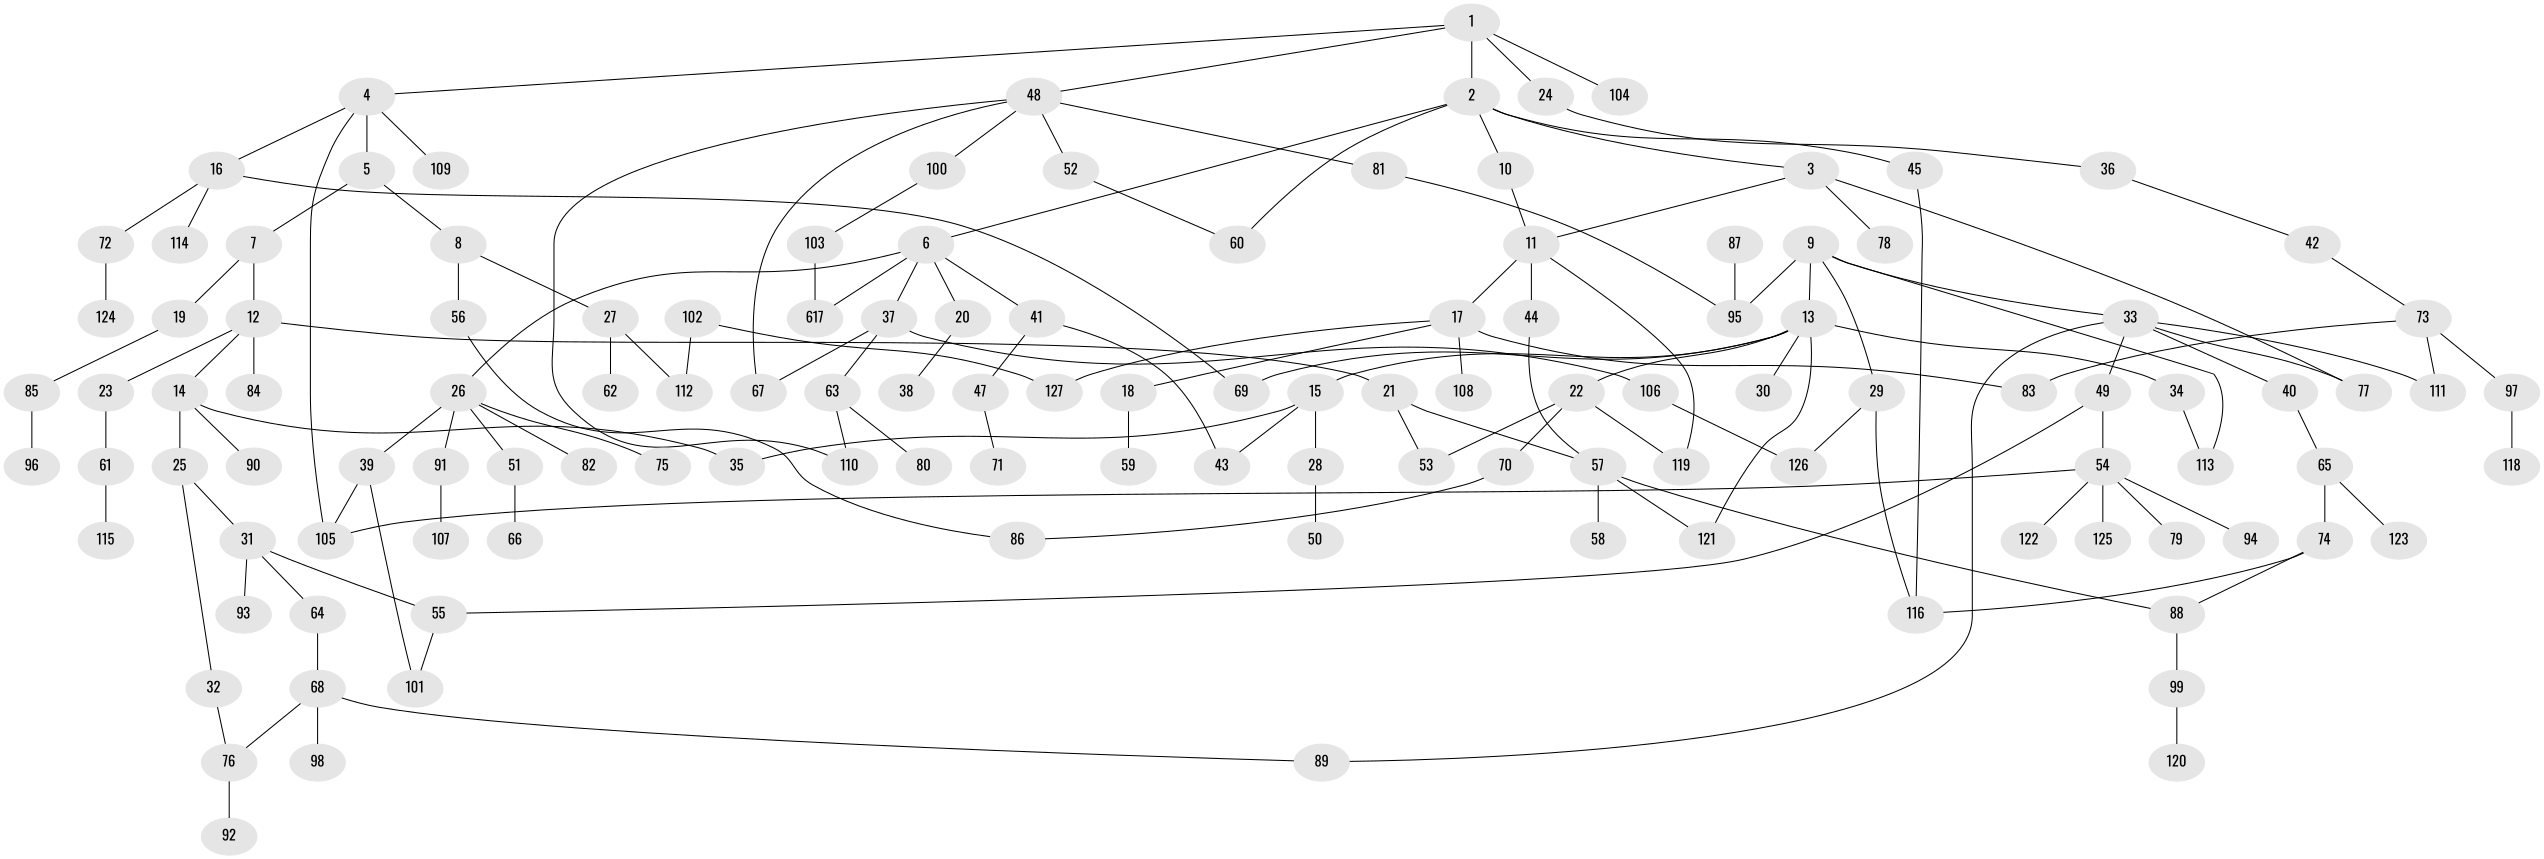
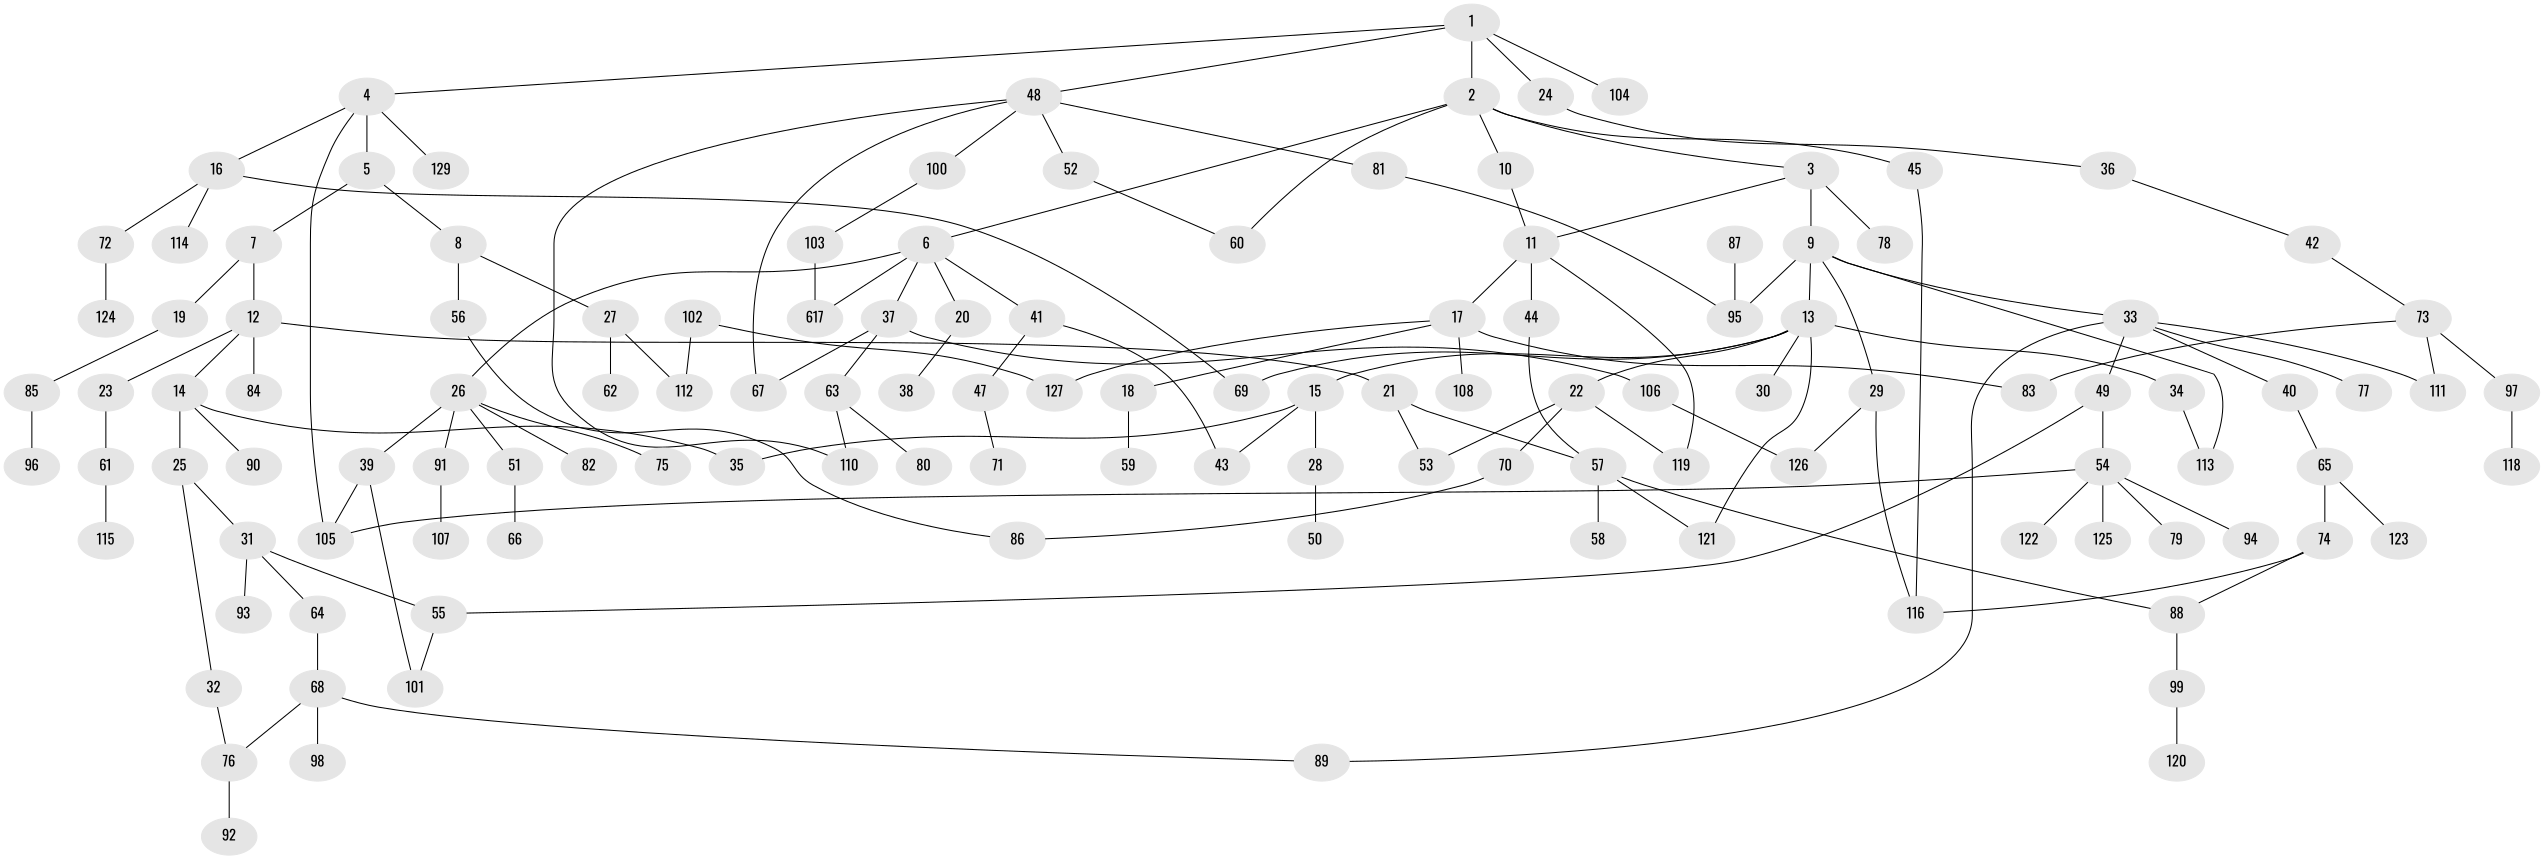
node "109": label "109" -> "129"
edge "3" -- "77": now "3" -- "9"
